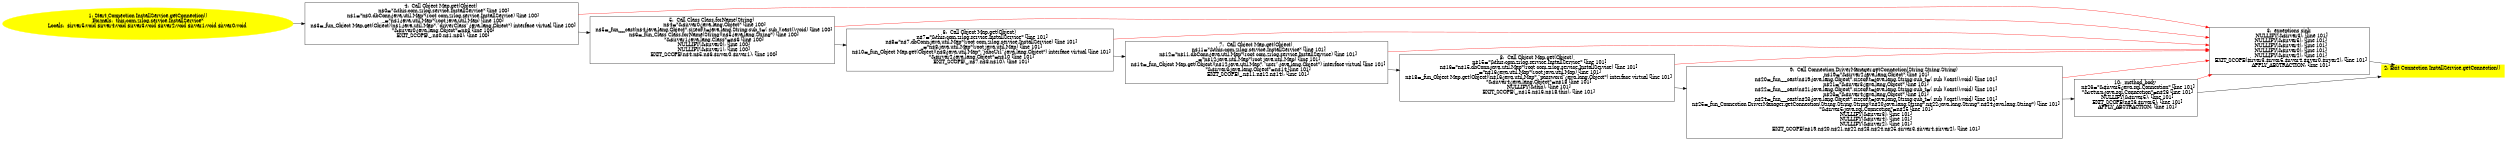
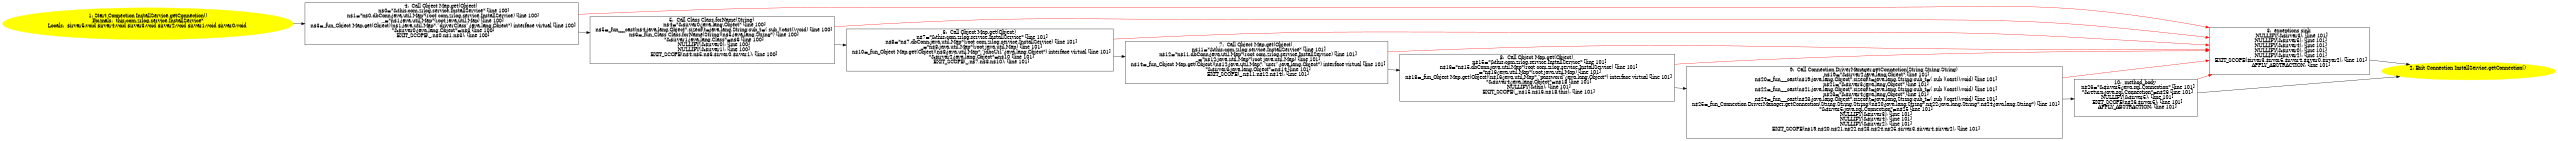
node "2: Exit Connection InstallService.getConnection()": shape box -> ellipse
